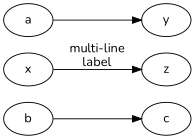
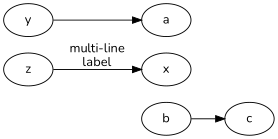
edge "a" -> "y": reversed
edge "x" -> "z": reversed
